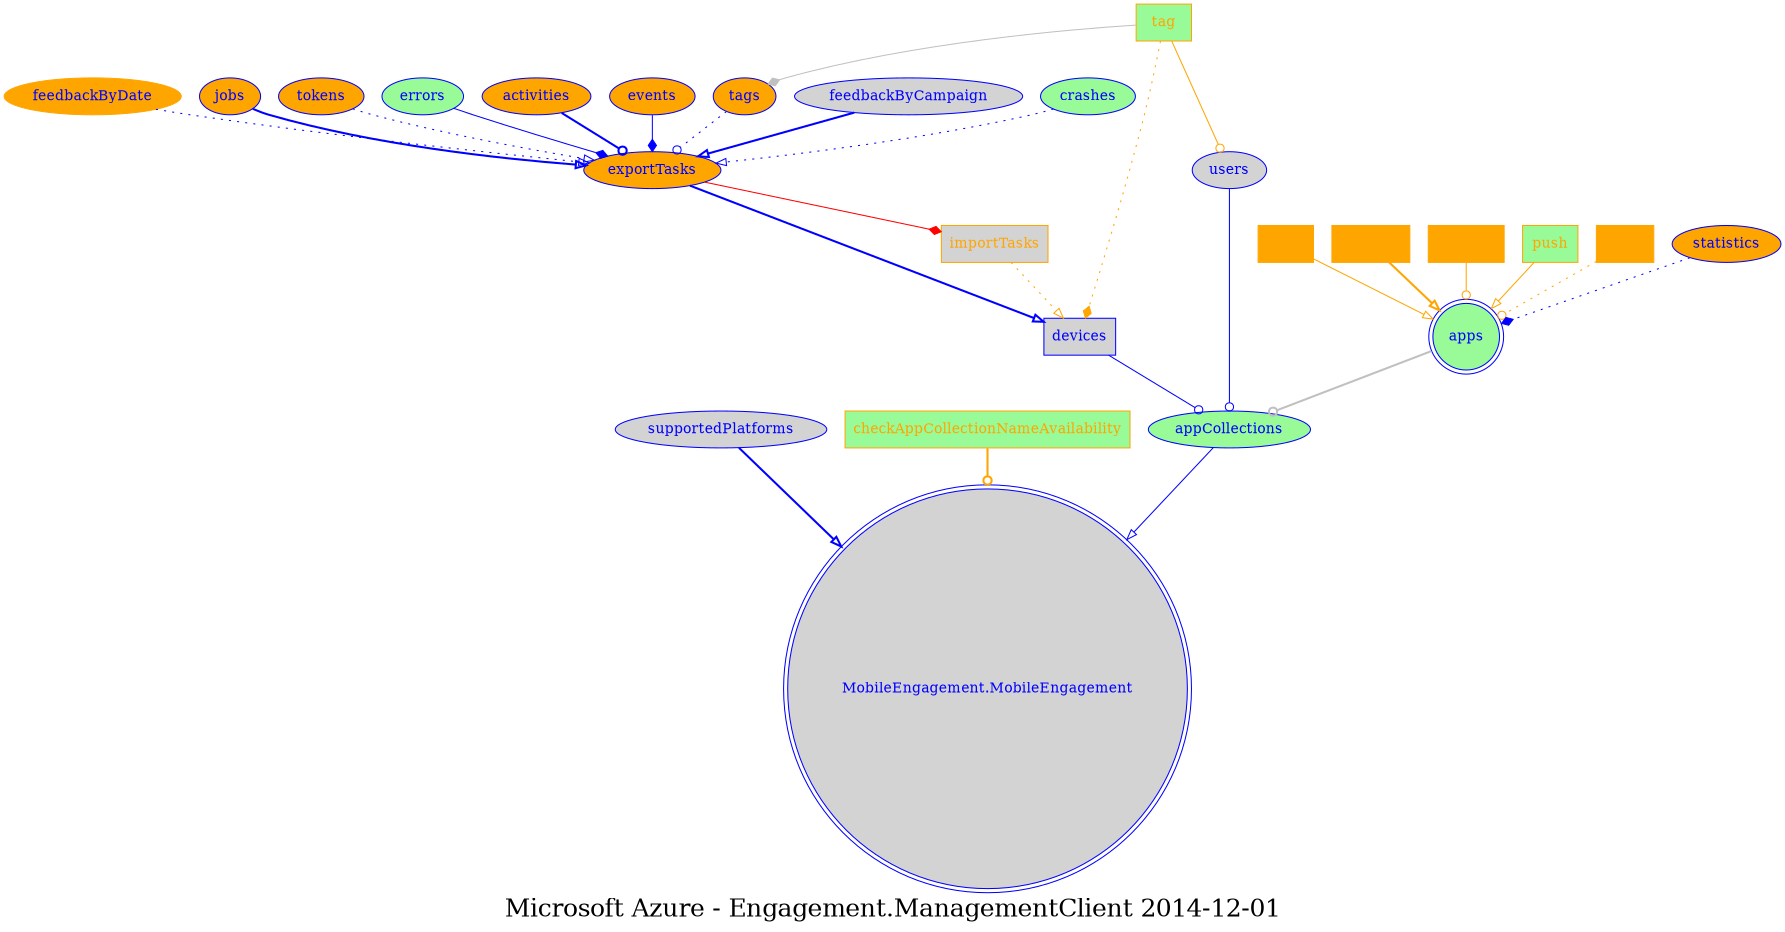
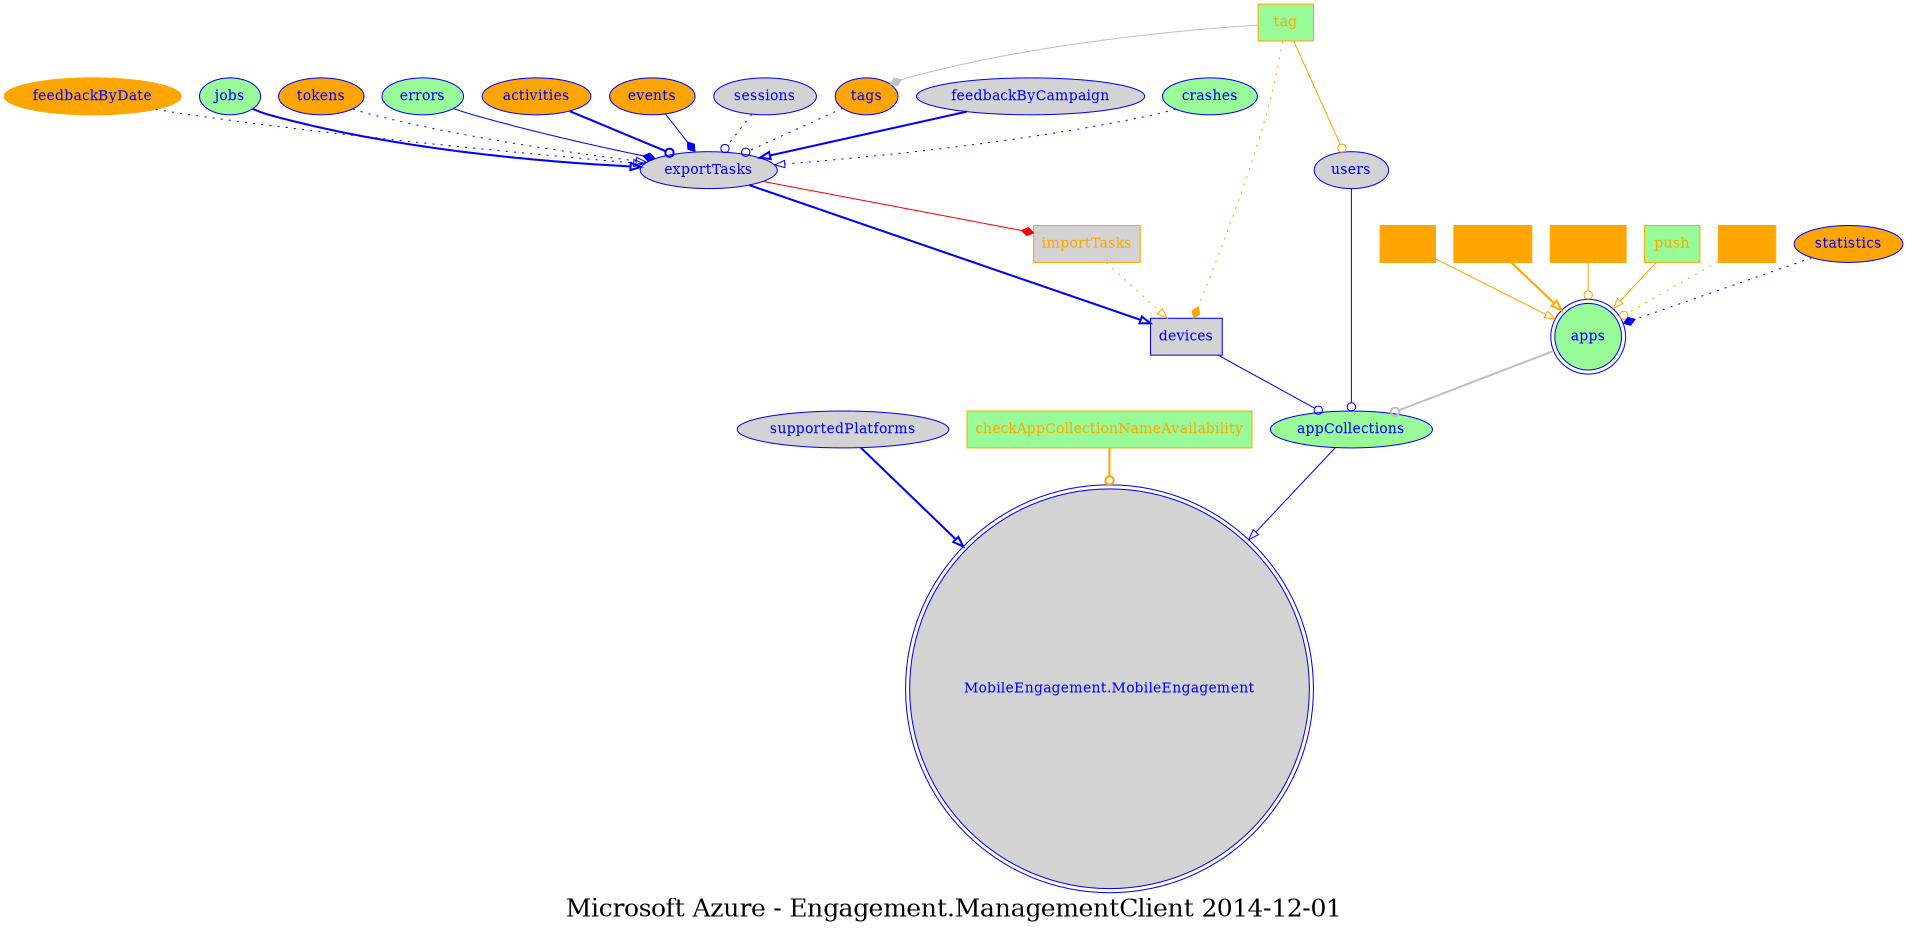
node "jobs": fillcolor orange -> palegreen
node "sessions": added
node "exportTasks": fillcolor orange -> lightgrey
